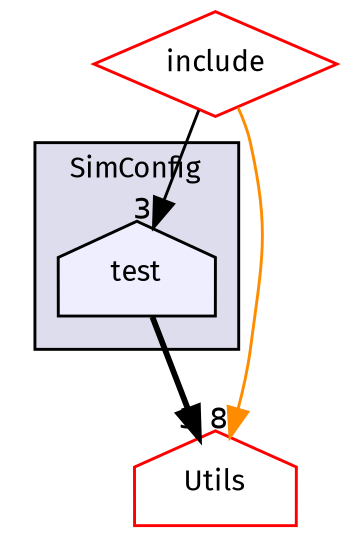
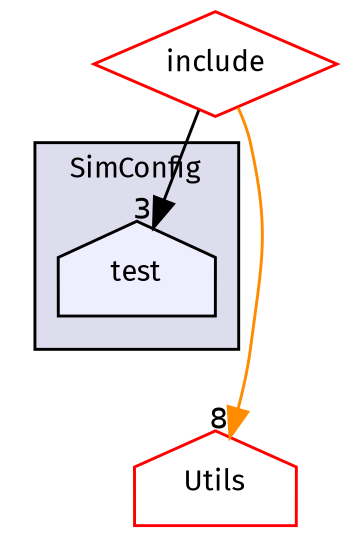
edge "test" -> "Utils": removed
